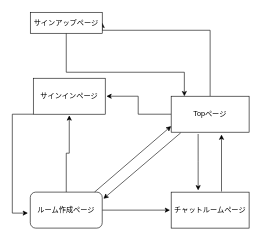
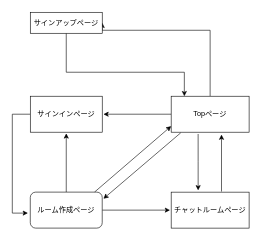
node "サインインページ": moved (69, 96) -> (66, 114)
